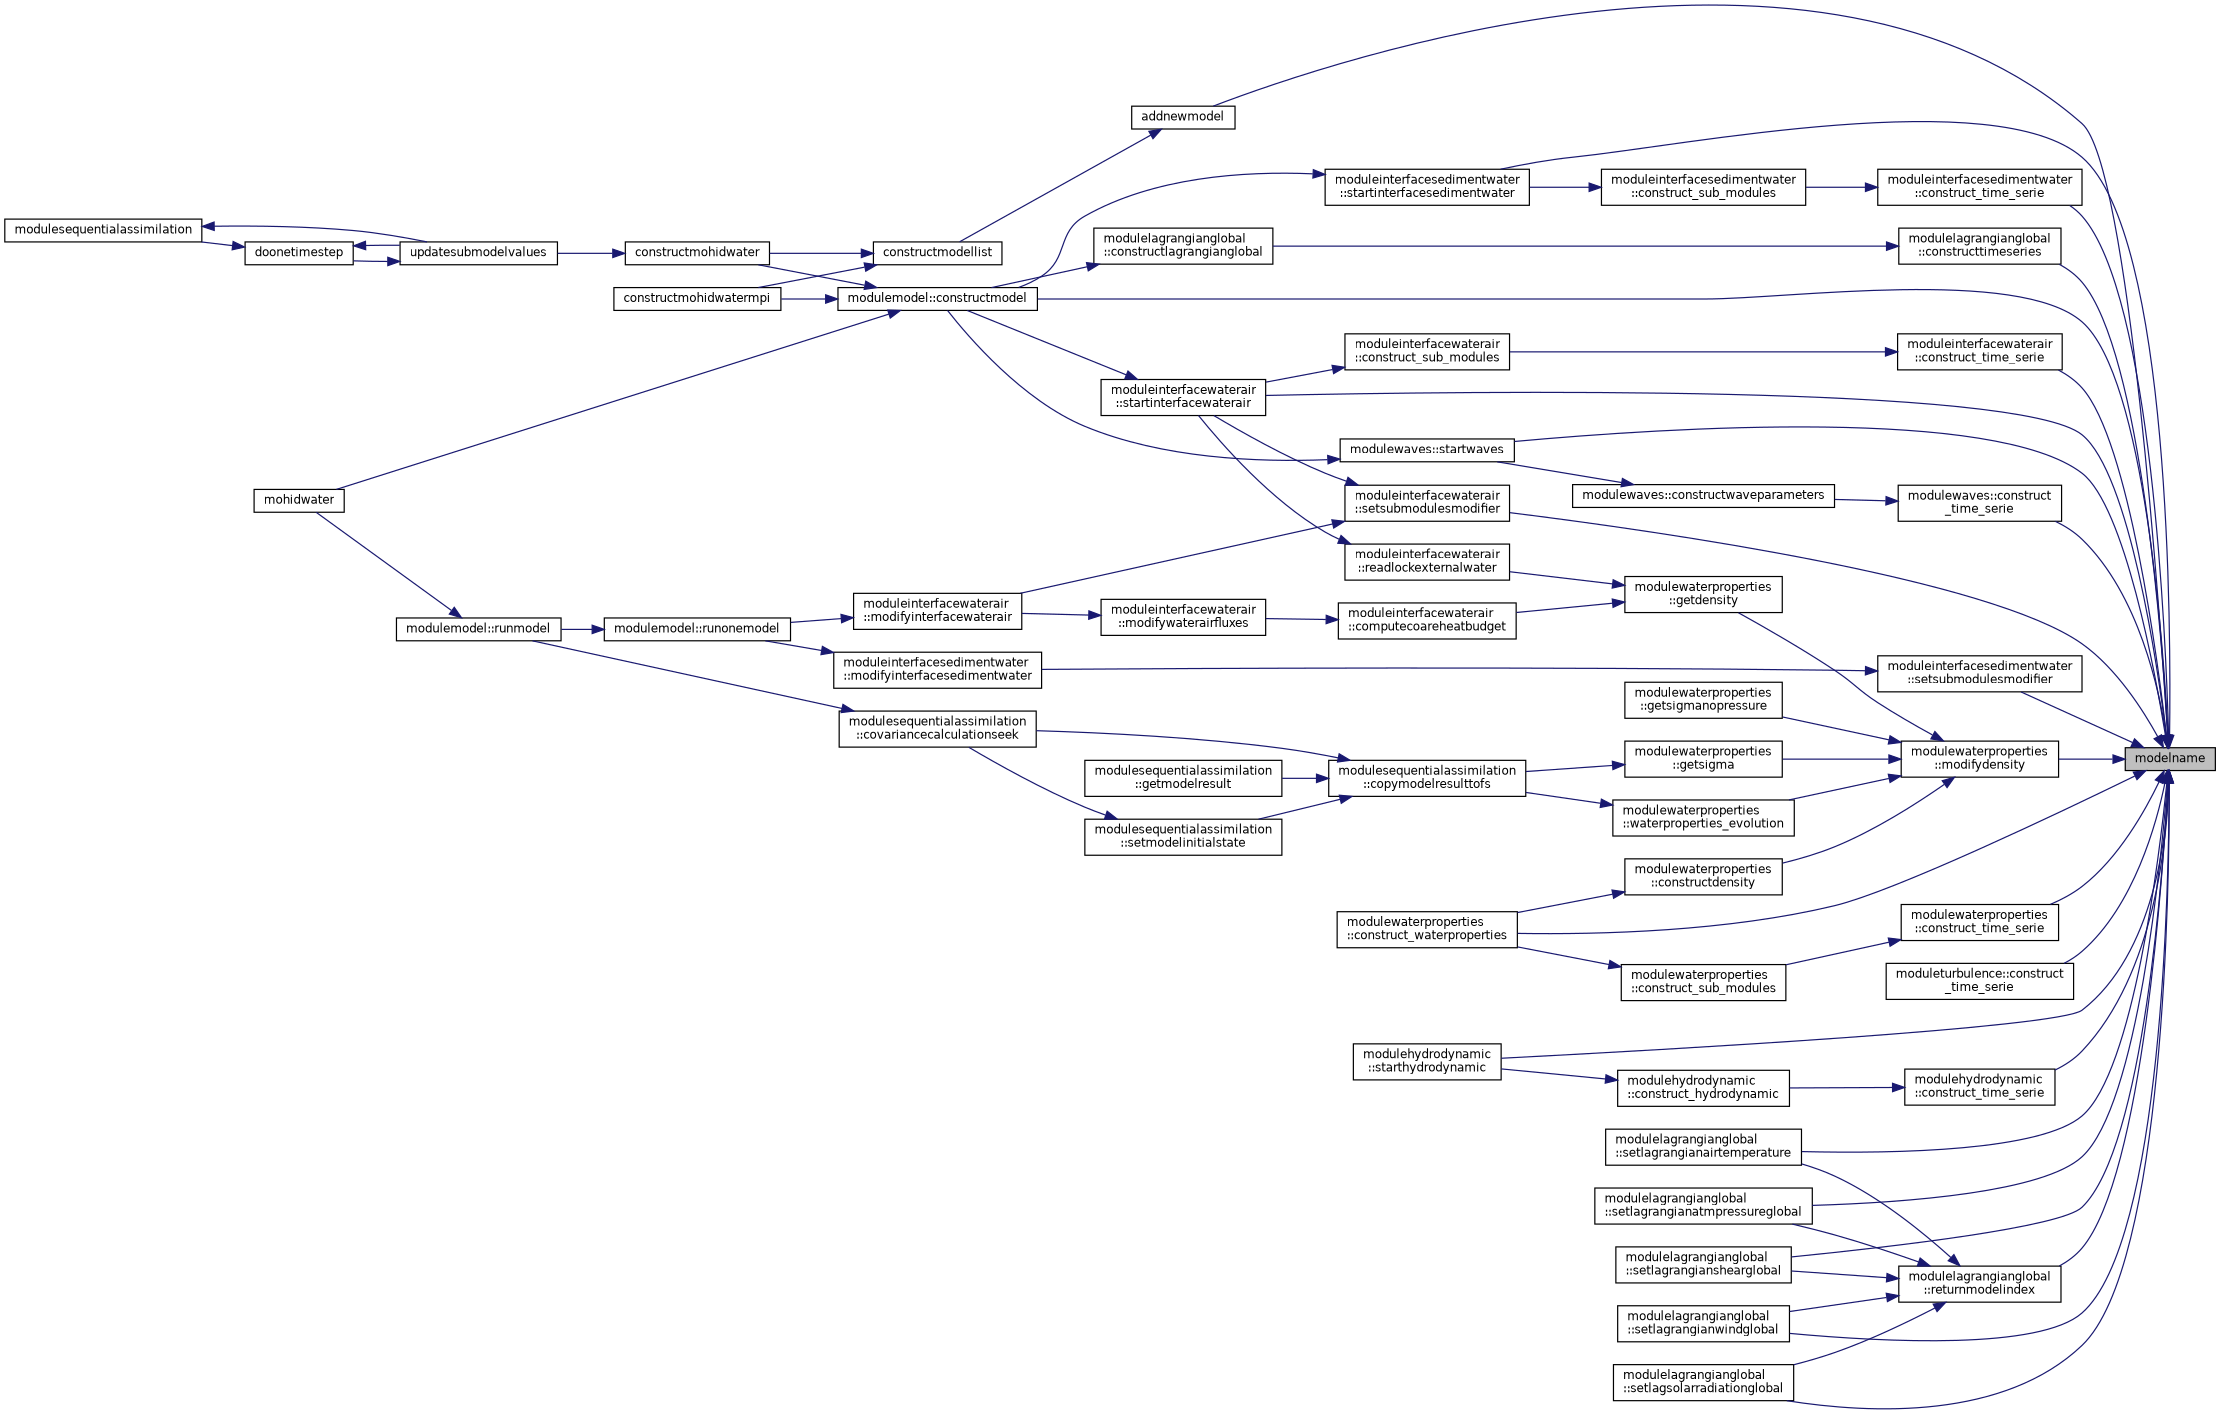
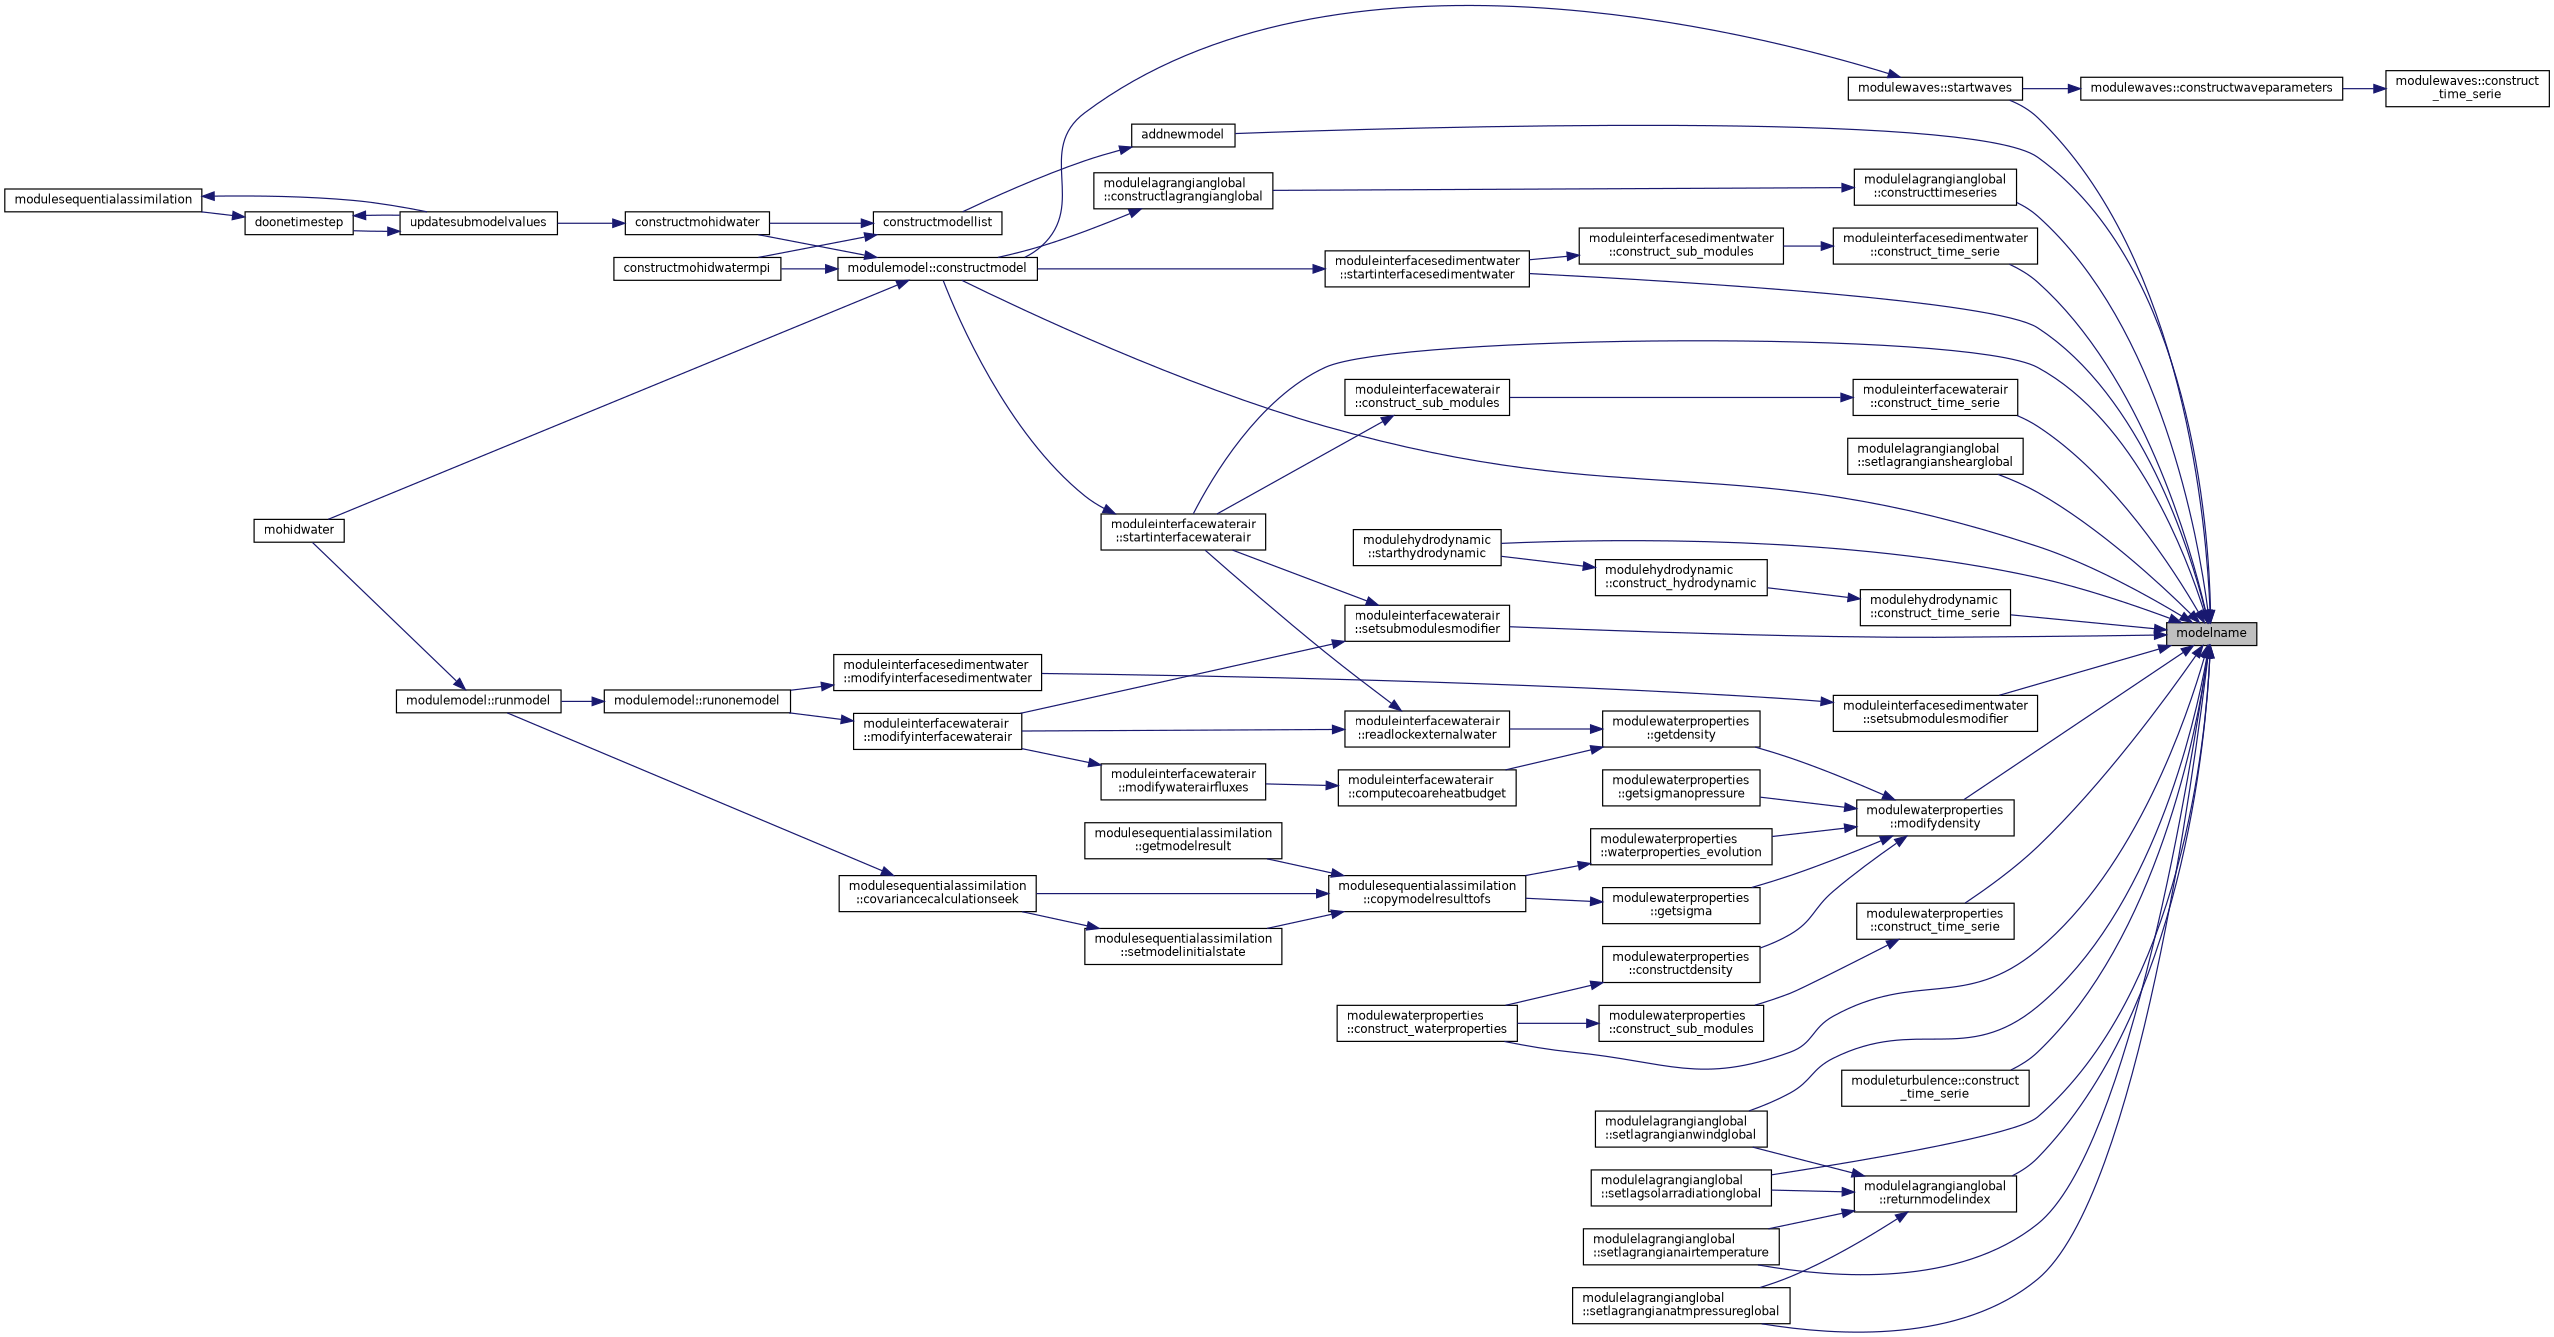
edge "modulewaves::construct _time_serie" -> "modelname": removed
edge "moduleinterfacewaterair ::modifyinterfacewaterair" -> "moduleinterfacewaterair ::readlockexternalwater": added
edge "modulelagrangianglobal ::setlagrangianshearglobal" -> "modulelagrangianglobal ::returnmodelindex": removed
